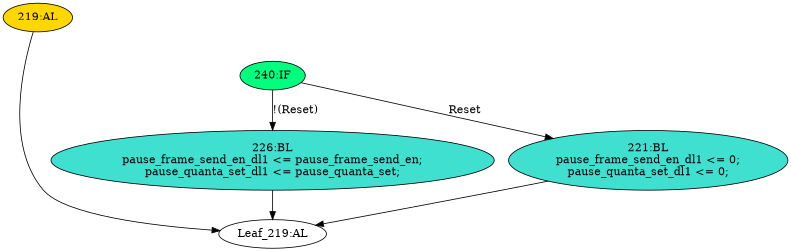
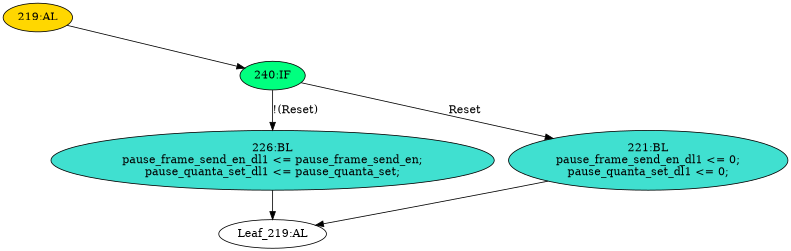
edge "219:AL" -> "Leaf_219:AL": now "219:AL" -> "240:IF"
